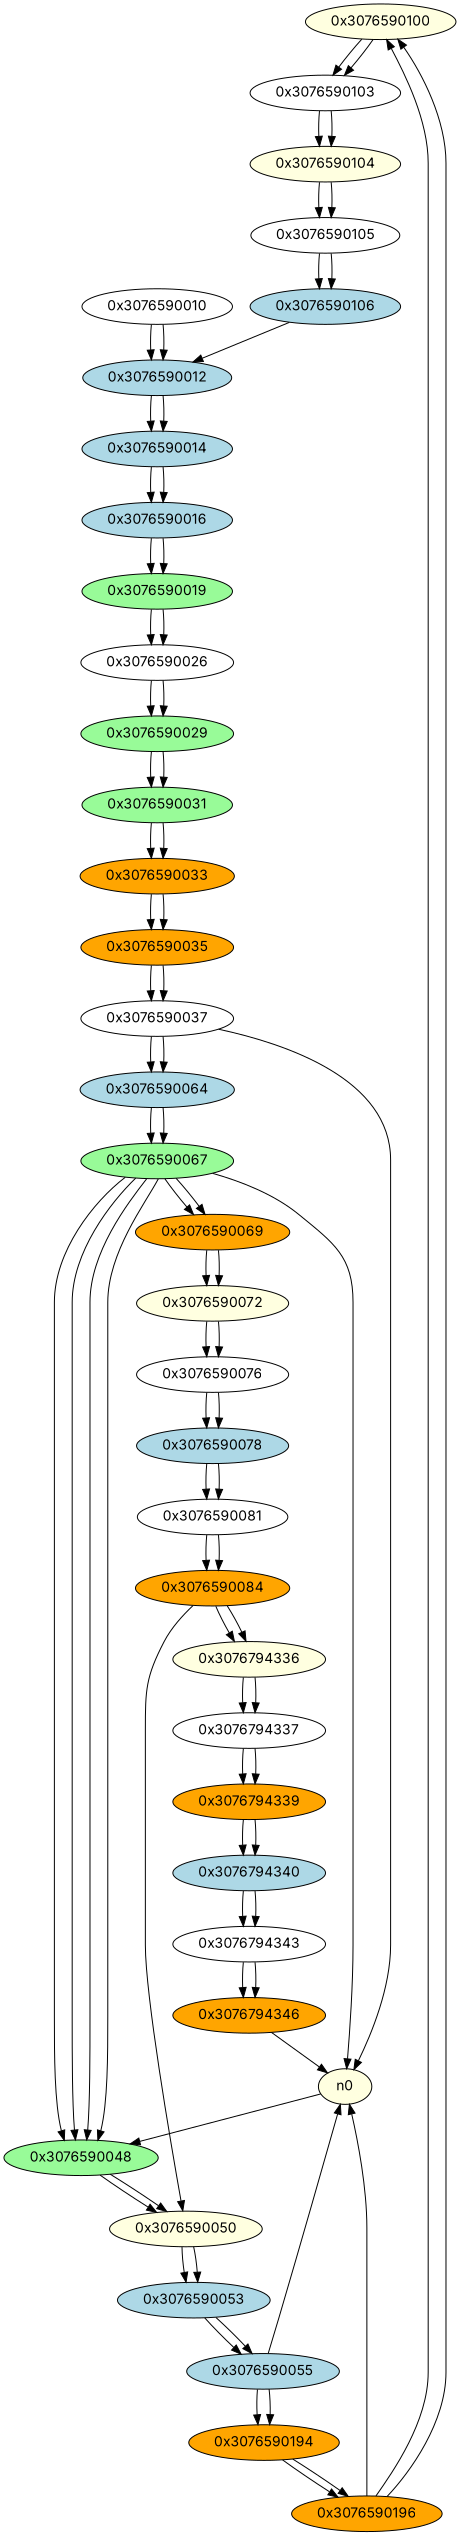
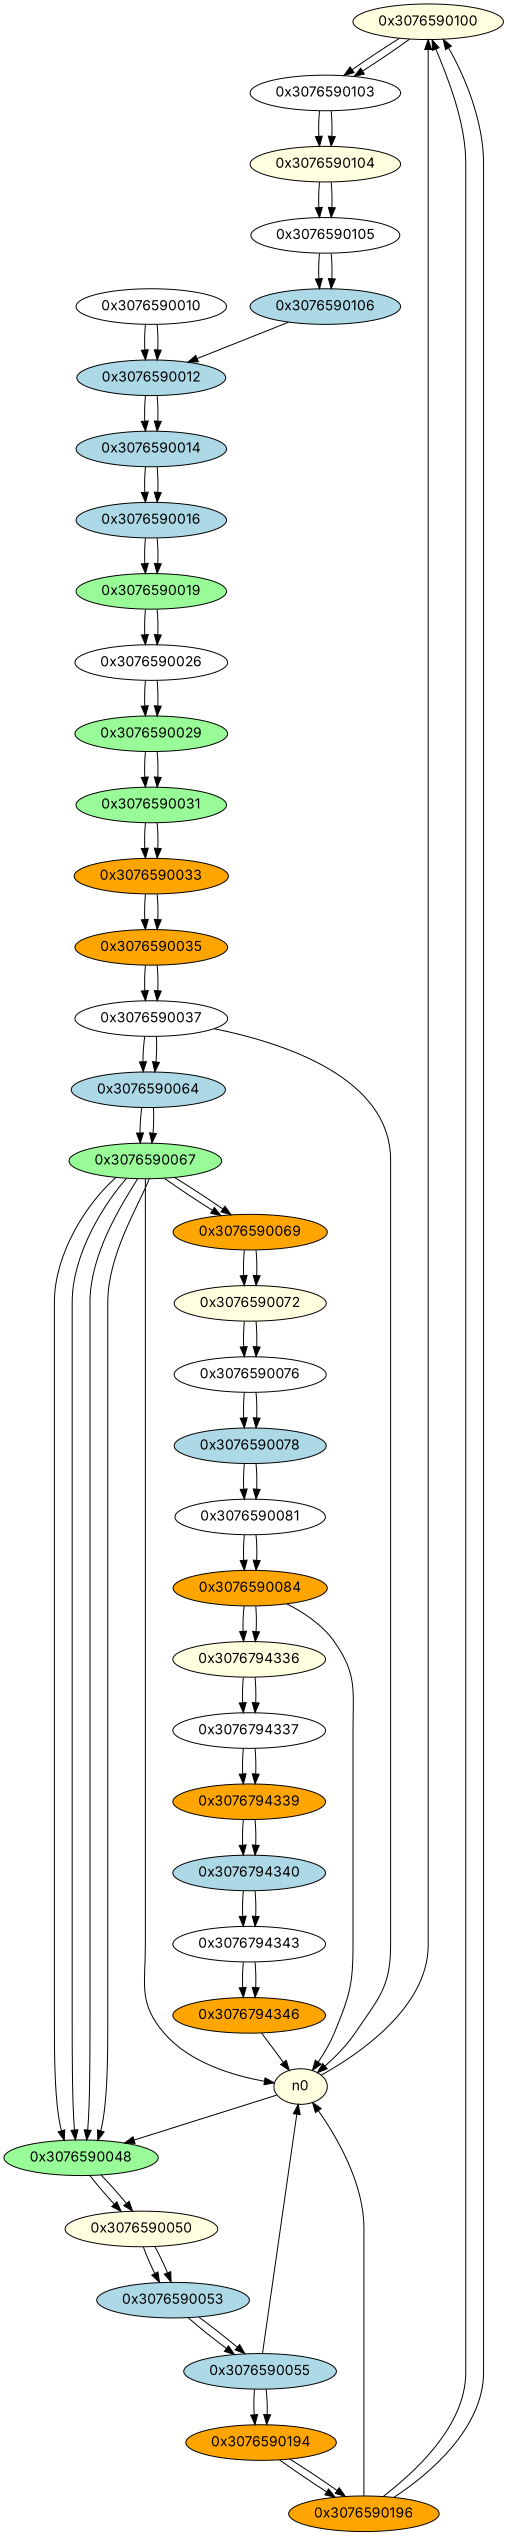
edge "n0" -> "0x3076590100": added
edge "0x3076590084" -> "0x3076590050": now "0x3076590084" -> "n0"
